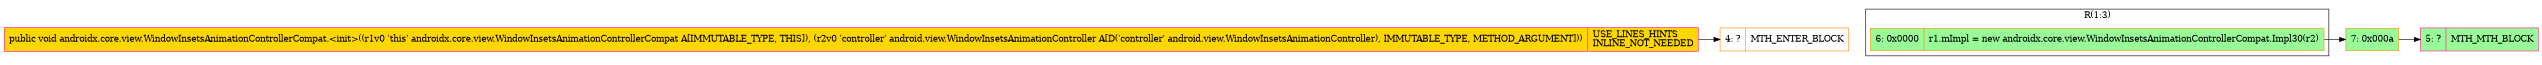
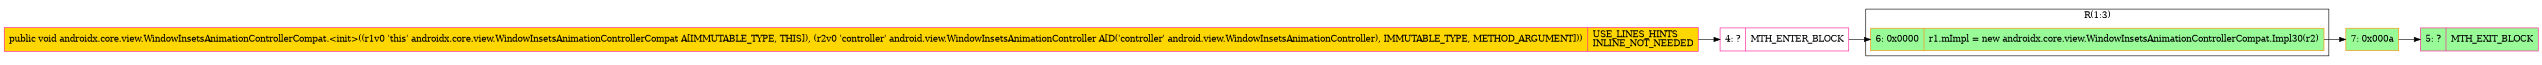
node "4: ?": color darkorange -> deeppink
edge "4: ?" -> "6: 0x0000": added
node "5: ?": text "MTH_MTH_BLOCK" -> "MTH_EXIT_BLOCK"
